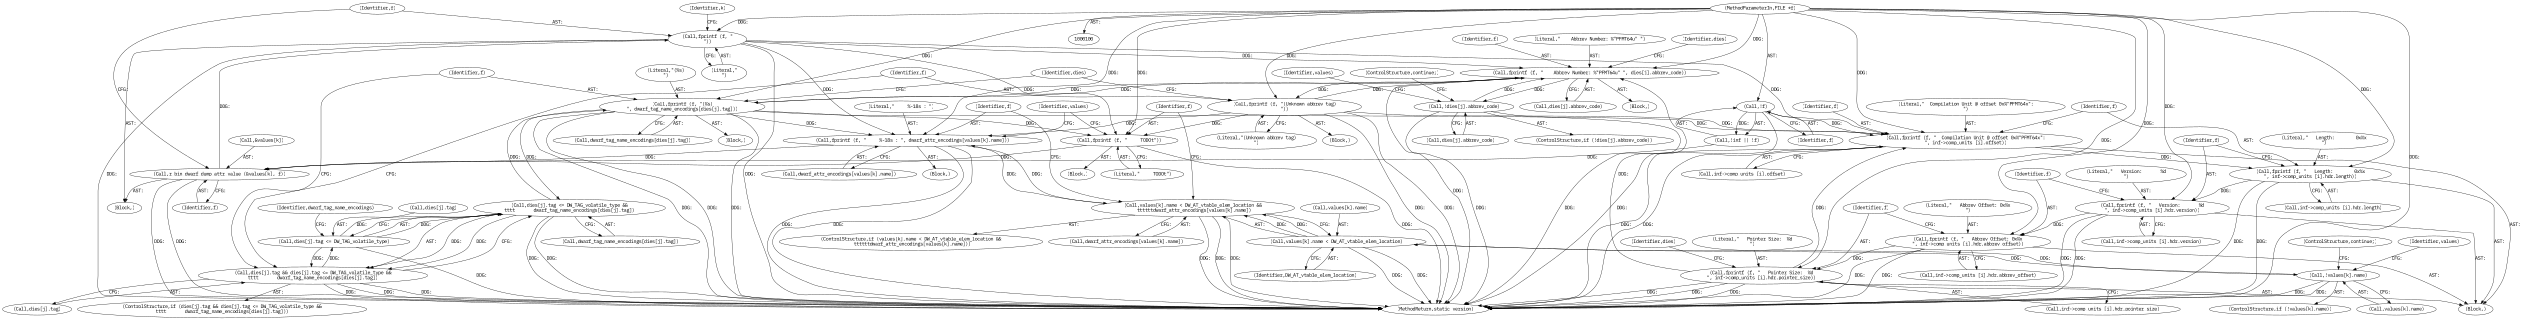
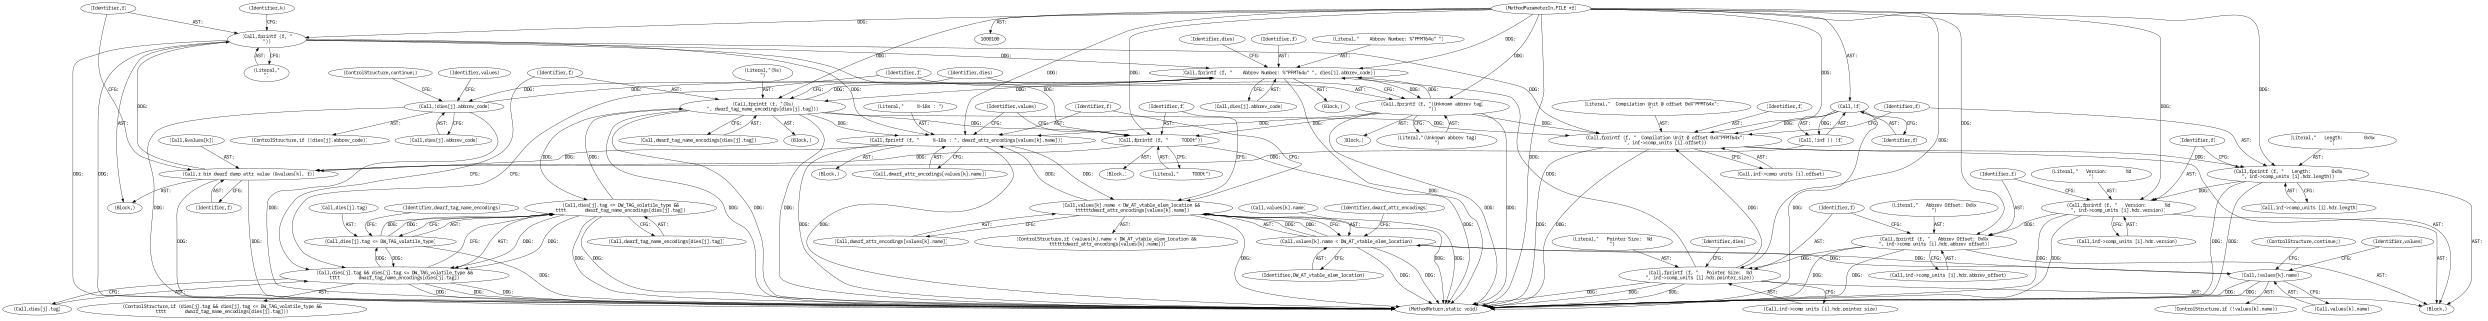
node "(Identifier,dwarf_attr_encodings)": added
node "(MethodReturn,static version)": label "(MethodReturn,static version)" -> "(MethodReturn,static void)"
